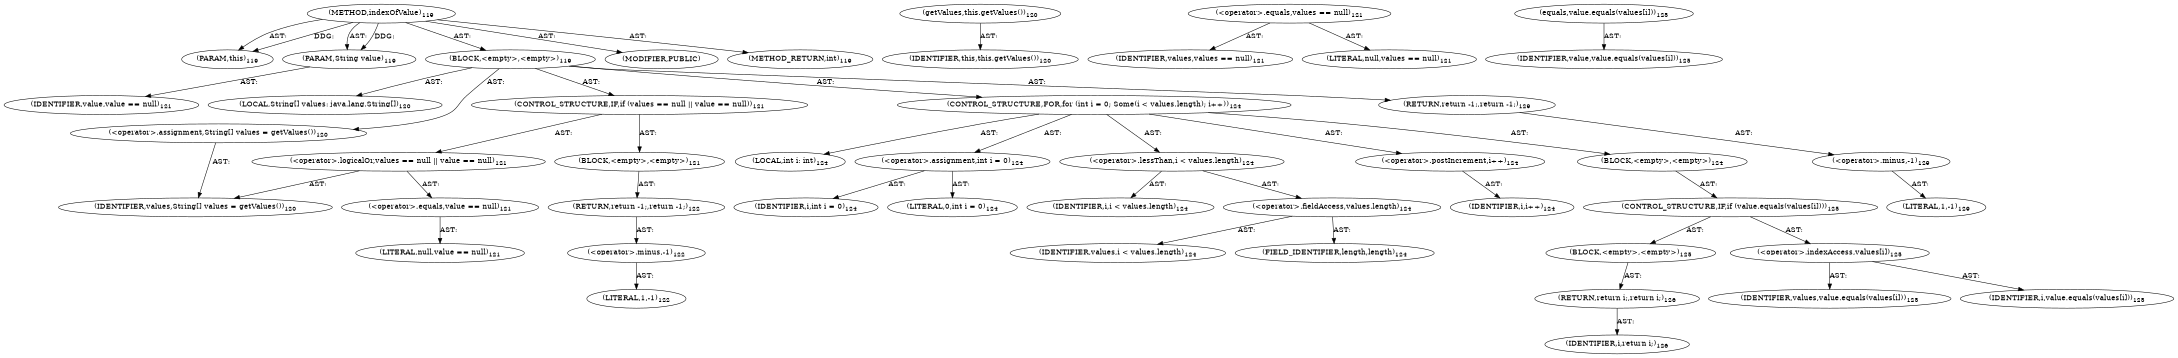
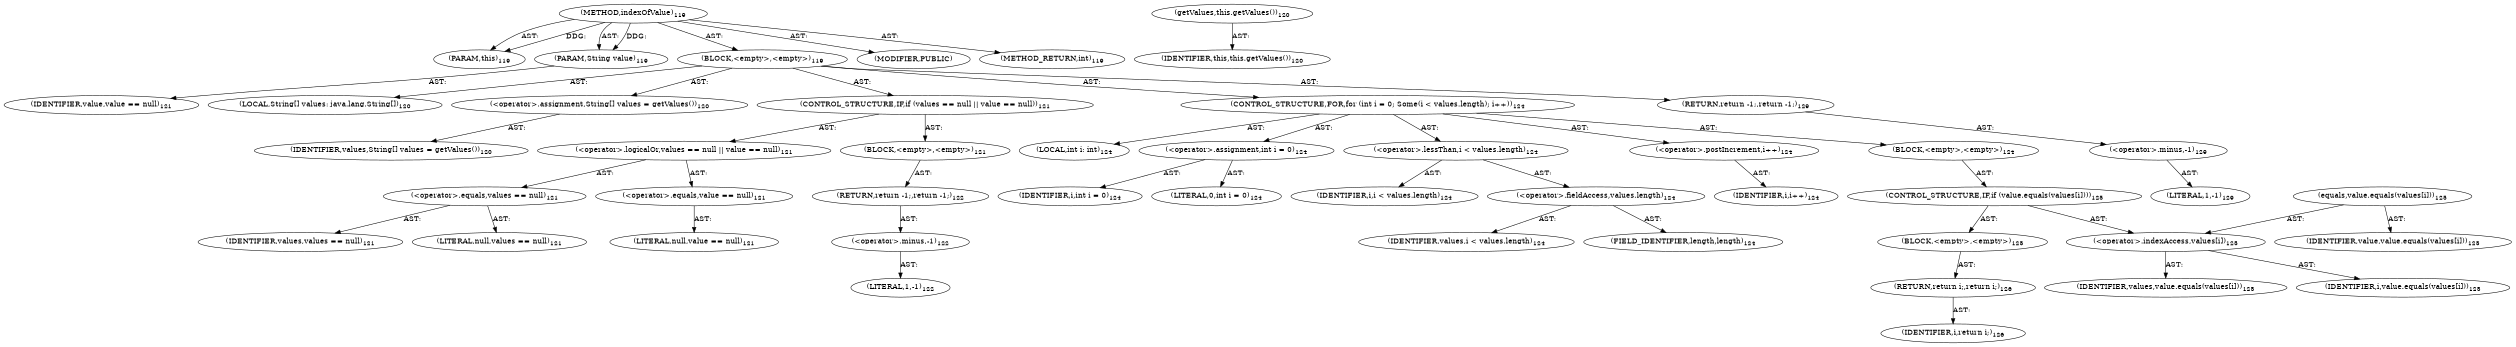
edge "(<operator>.logicalOr,values == null || value == null)" -> "(IDENTIFIER,values,String[] values = getValues())": now "(<operator>.logicalOr,values == null || value == null)" -> "(<operator>.equals,values == null)"
edge "(equals,value.equals(values[i]))" -> "(<operator>.indexAccess,values[i])": added, label "AST:"
